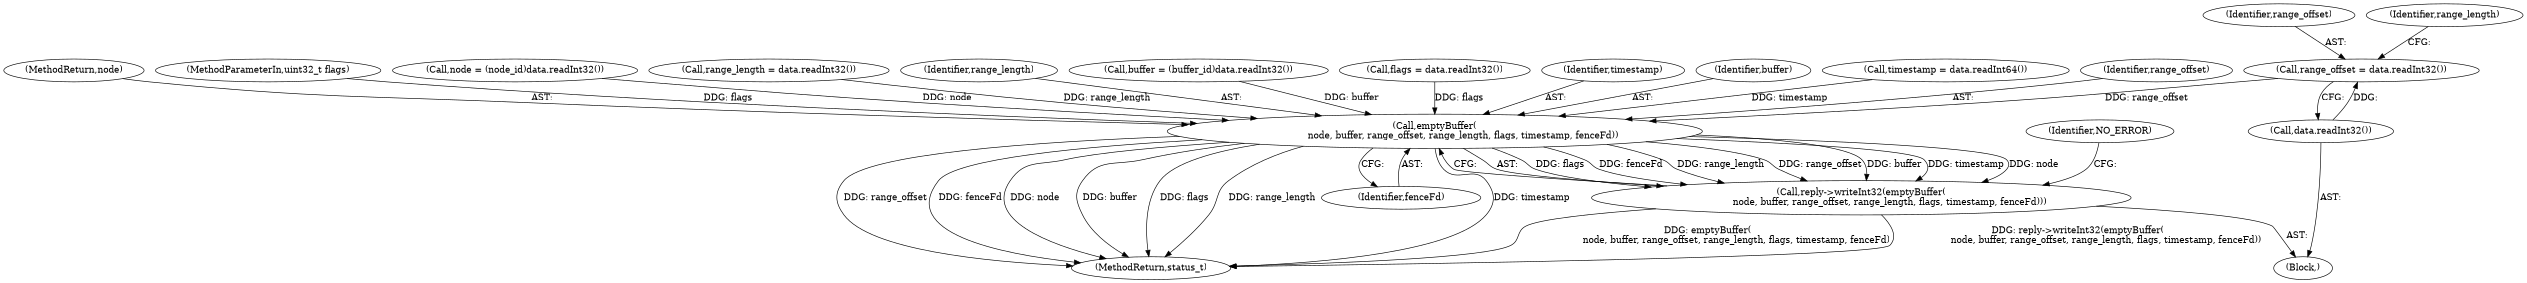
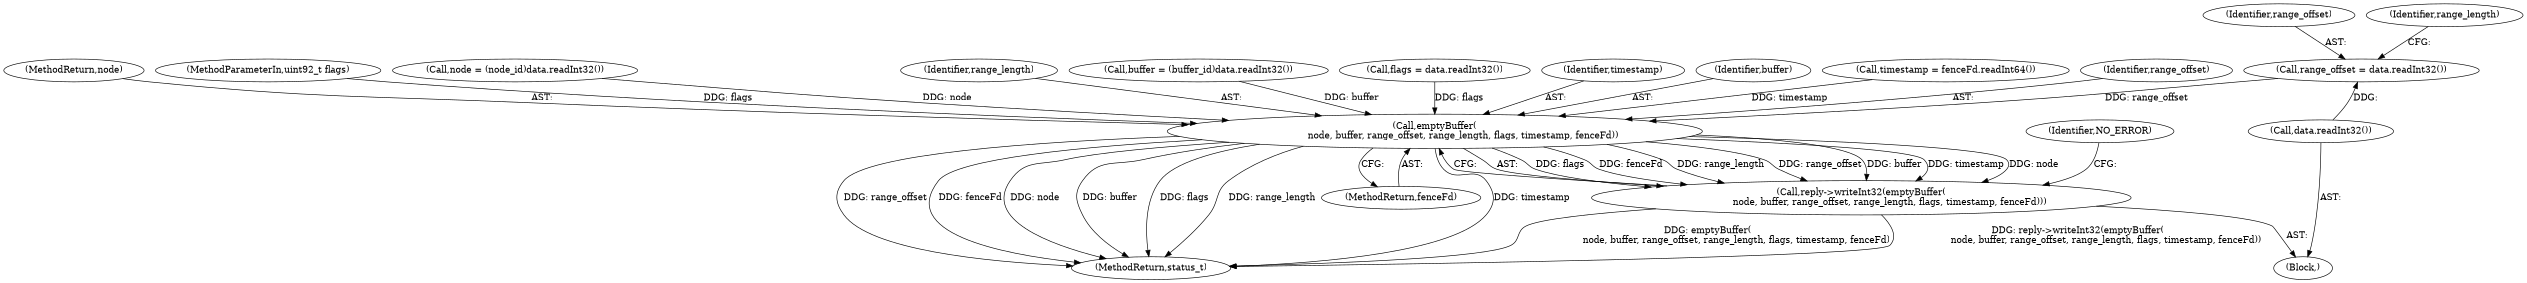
node "(MethodParameterIn,uint32_t flags)": label "(MethodParameterIn,uint32_t flags)" -> "(MethodParameterIn,uint92_t flags)"
node "(Call,range_length = data.readInt32())": removed
node "(Call,timestamp = data.readInt64())": label "(Call,timestamp = data.readInt64())" -> "(Call,timestamp = fenceFd.readInt64())"
edge "(Call,range_offset = data.readInt32())" -> "(Call,data.readInt32())": removed, label "CFG:"
node "(Identifier,fenceFd)": label "(Identifier,fenceFd)" -> "(MethodReturn,fenceFd)"
